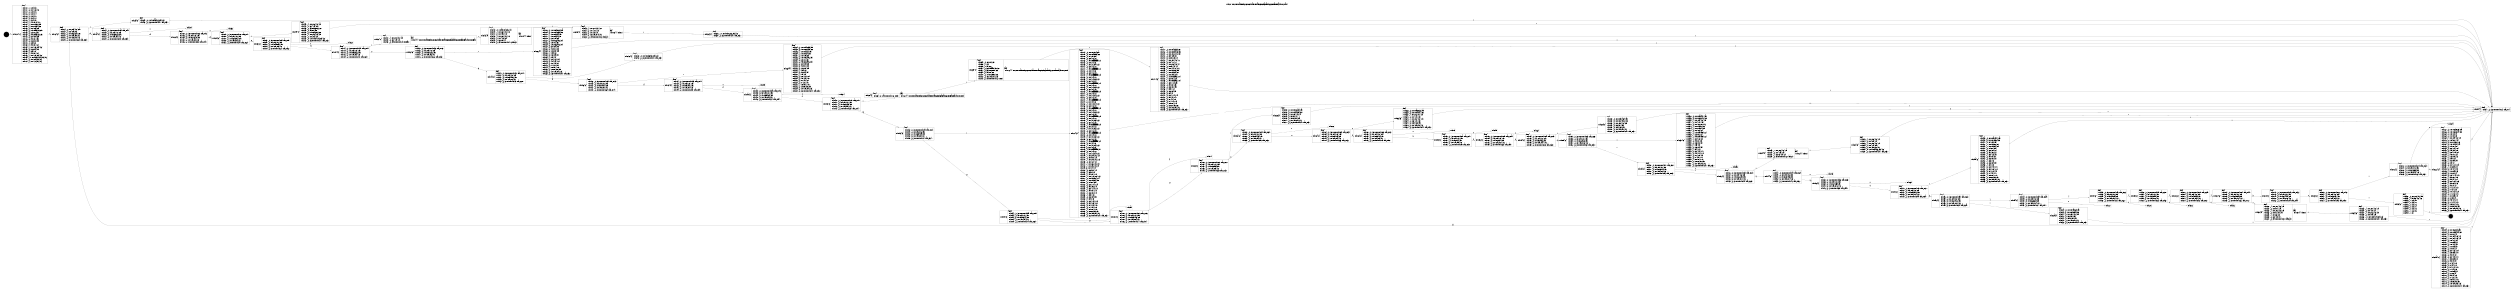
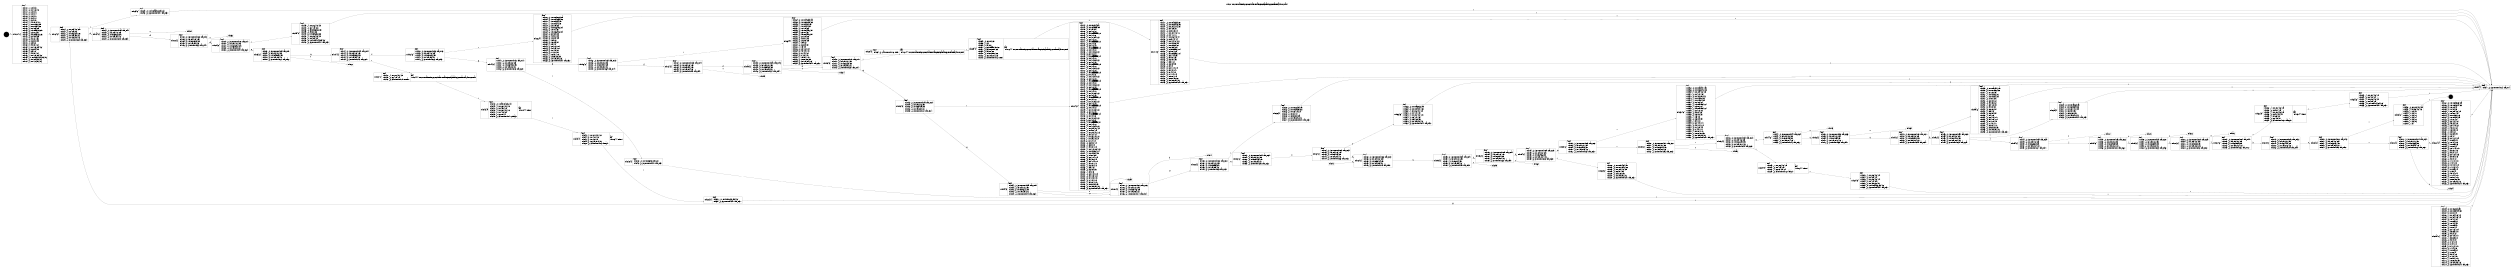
node "0x4022ec": removed
edge "0x401e80 [28]" -> "0x4027f2": reversed
